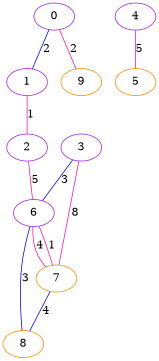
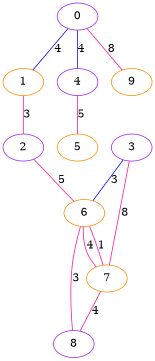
edge "0" -- "1": label "2" -> "4"
edge "0" -- "9": label "2" -> "8"
edge "0" -- "4": added, label "4"
node "1": color purple -> darkorange
edge "1" -- "2": label "1" -> "3"
node "6": color purple -> darkorange
edge "6" -- "8": color blue -> deeppink
edge "7" -- "8": color blue -> deeppink
node "8": color darkorange -> purple
